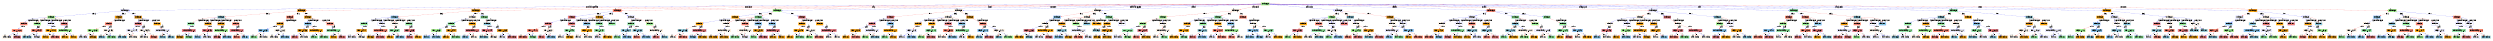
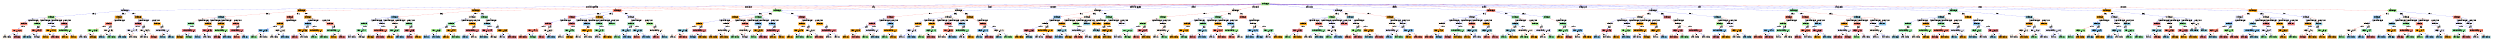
node "MRP <= 39,714": fillcolor orange -> palegreen
